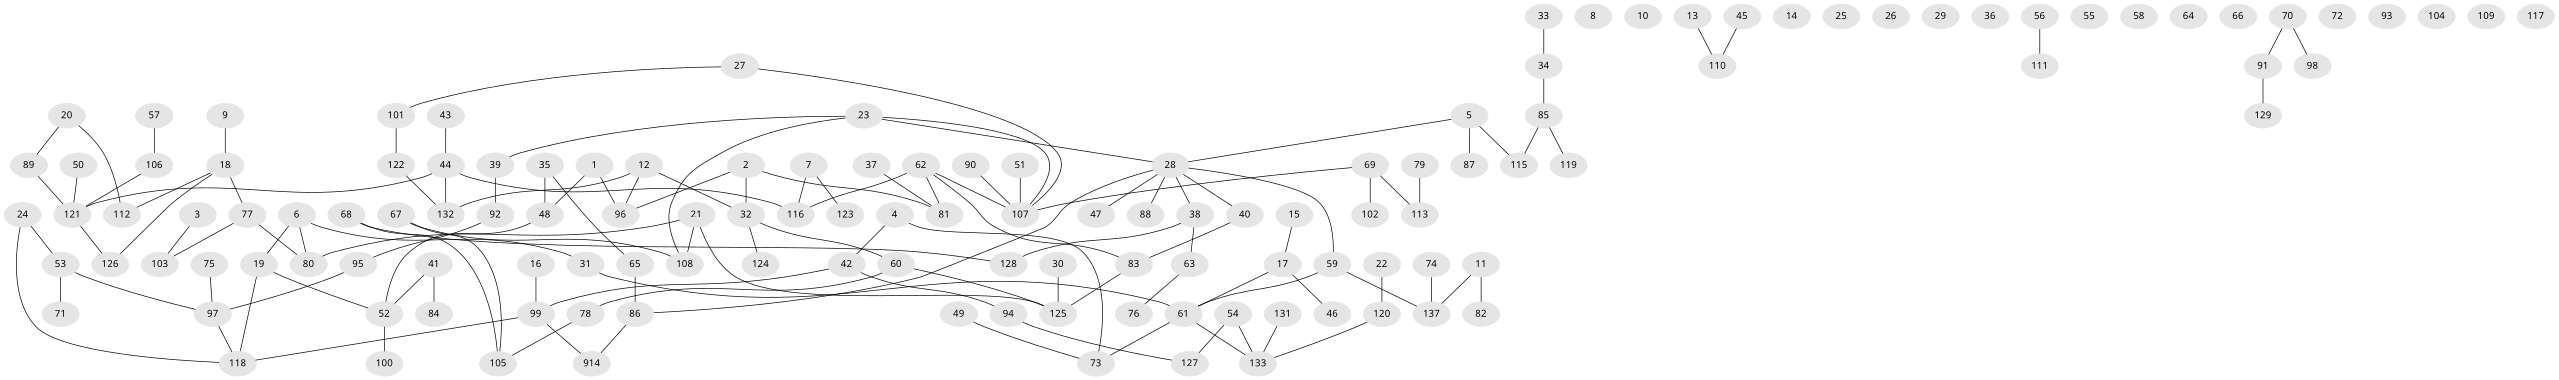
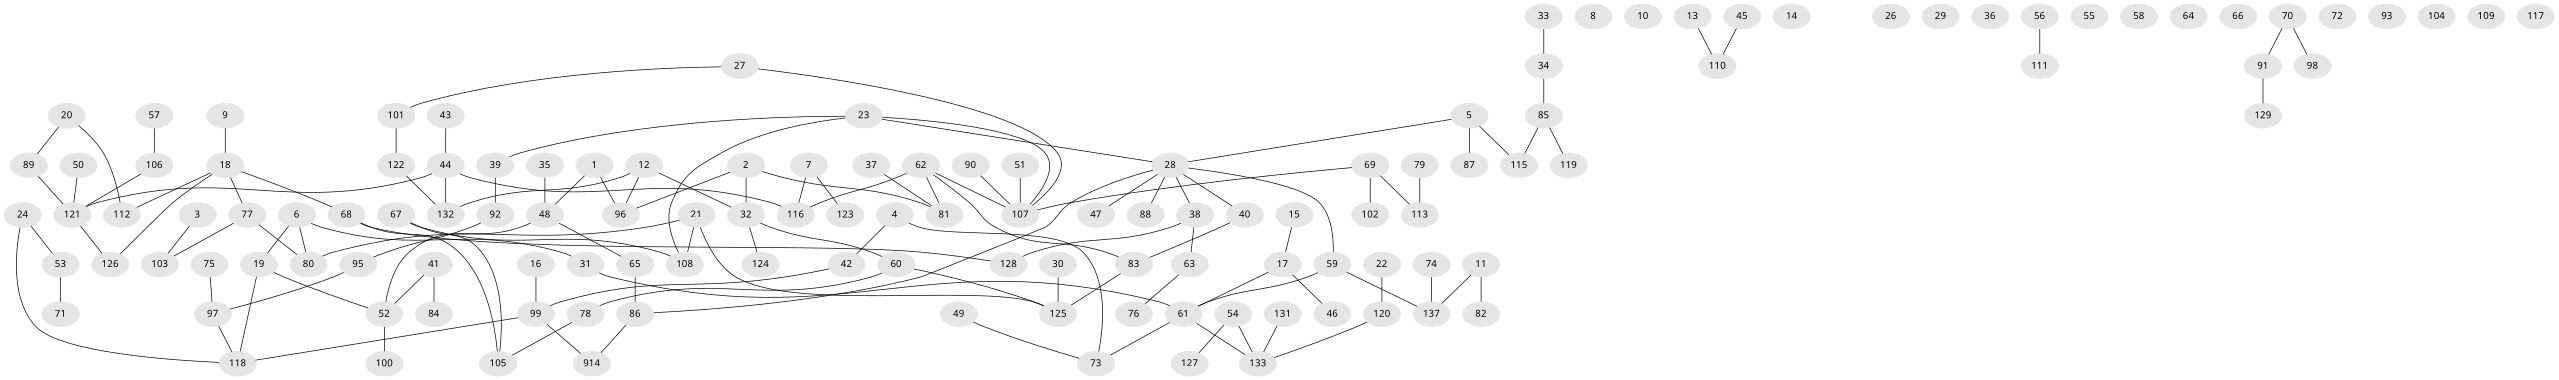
node "25": removed
edge "18" -- "68": added
edge "35" -- "65": now "48" -- "65"
edge "53" -- "97": removed
node "94": removed
